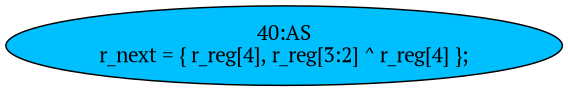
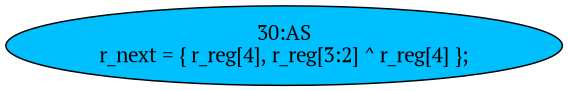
node "40:AS r_next = { r_reg[4], r_reg[3:2] ^ r_reg[4] };": label "40:AS r_next = { r_reg[4], r_reg[3:2] ^ r_reg[4] };" -> "30:AS r_next = { r_reg[4], r_reg[3:2] ^ r_reg[4] };"
